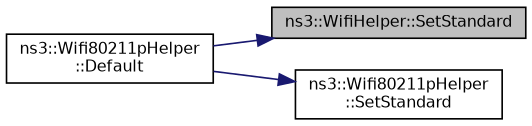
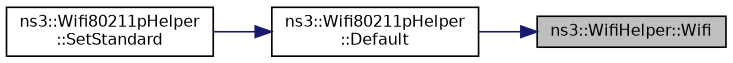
node "ns3::WifiHelper::SetStandard": label "ns3::WifiHelper::SetStandard" -> "ns3::WifiHelper::Wifi"
edge "ns3::Wifi80211pHelper ::Default" -> "ns3::Wifi80211pHelper ::SetStandard": reversed
